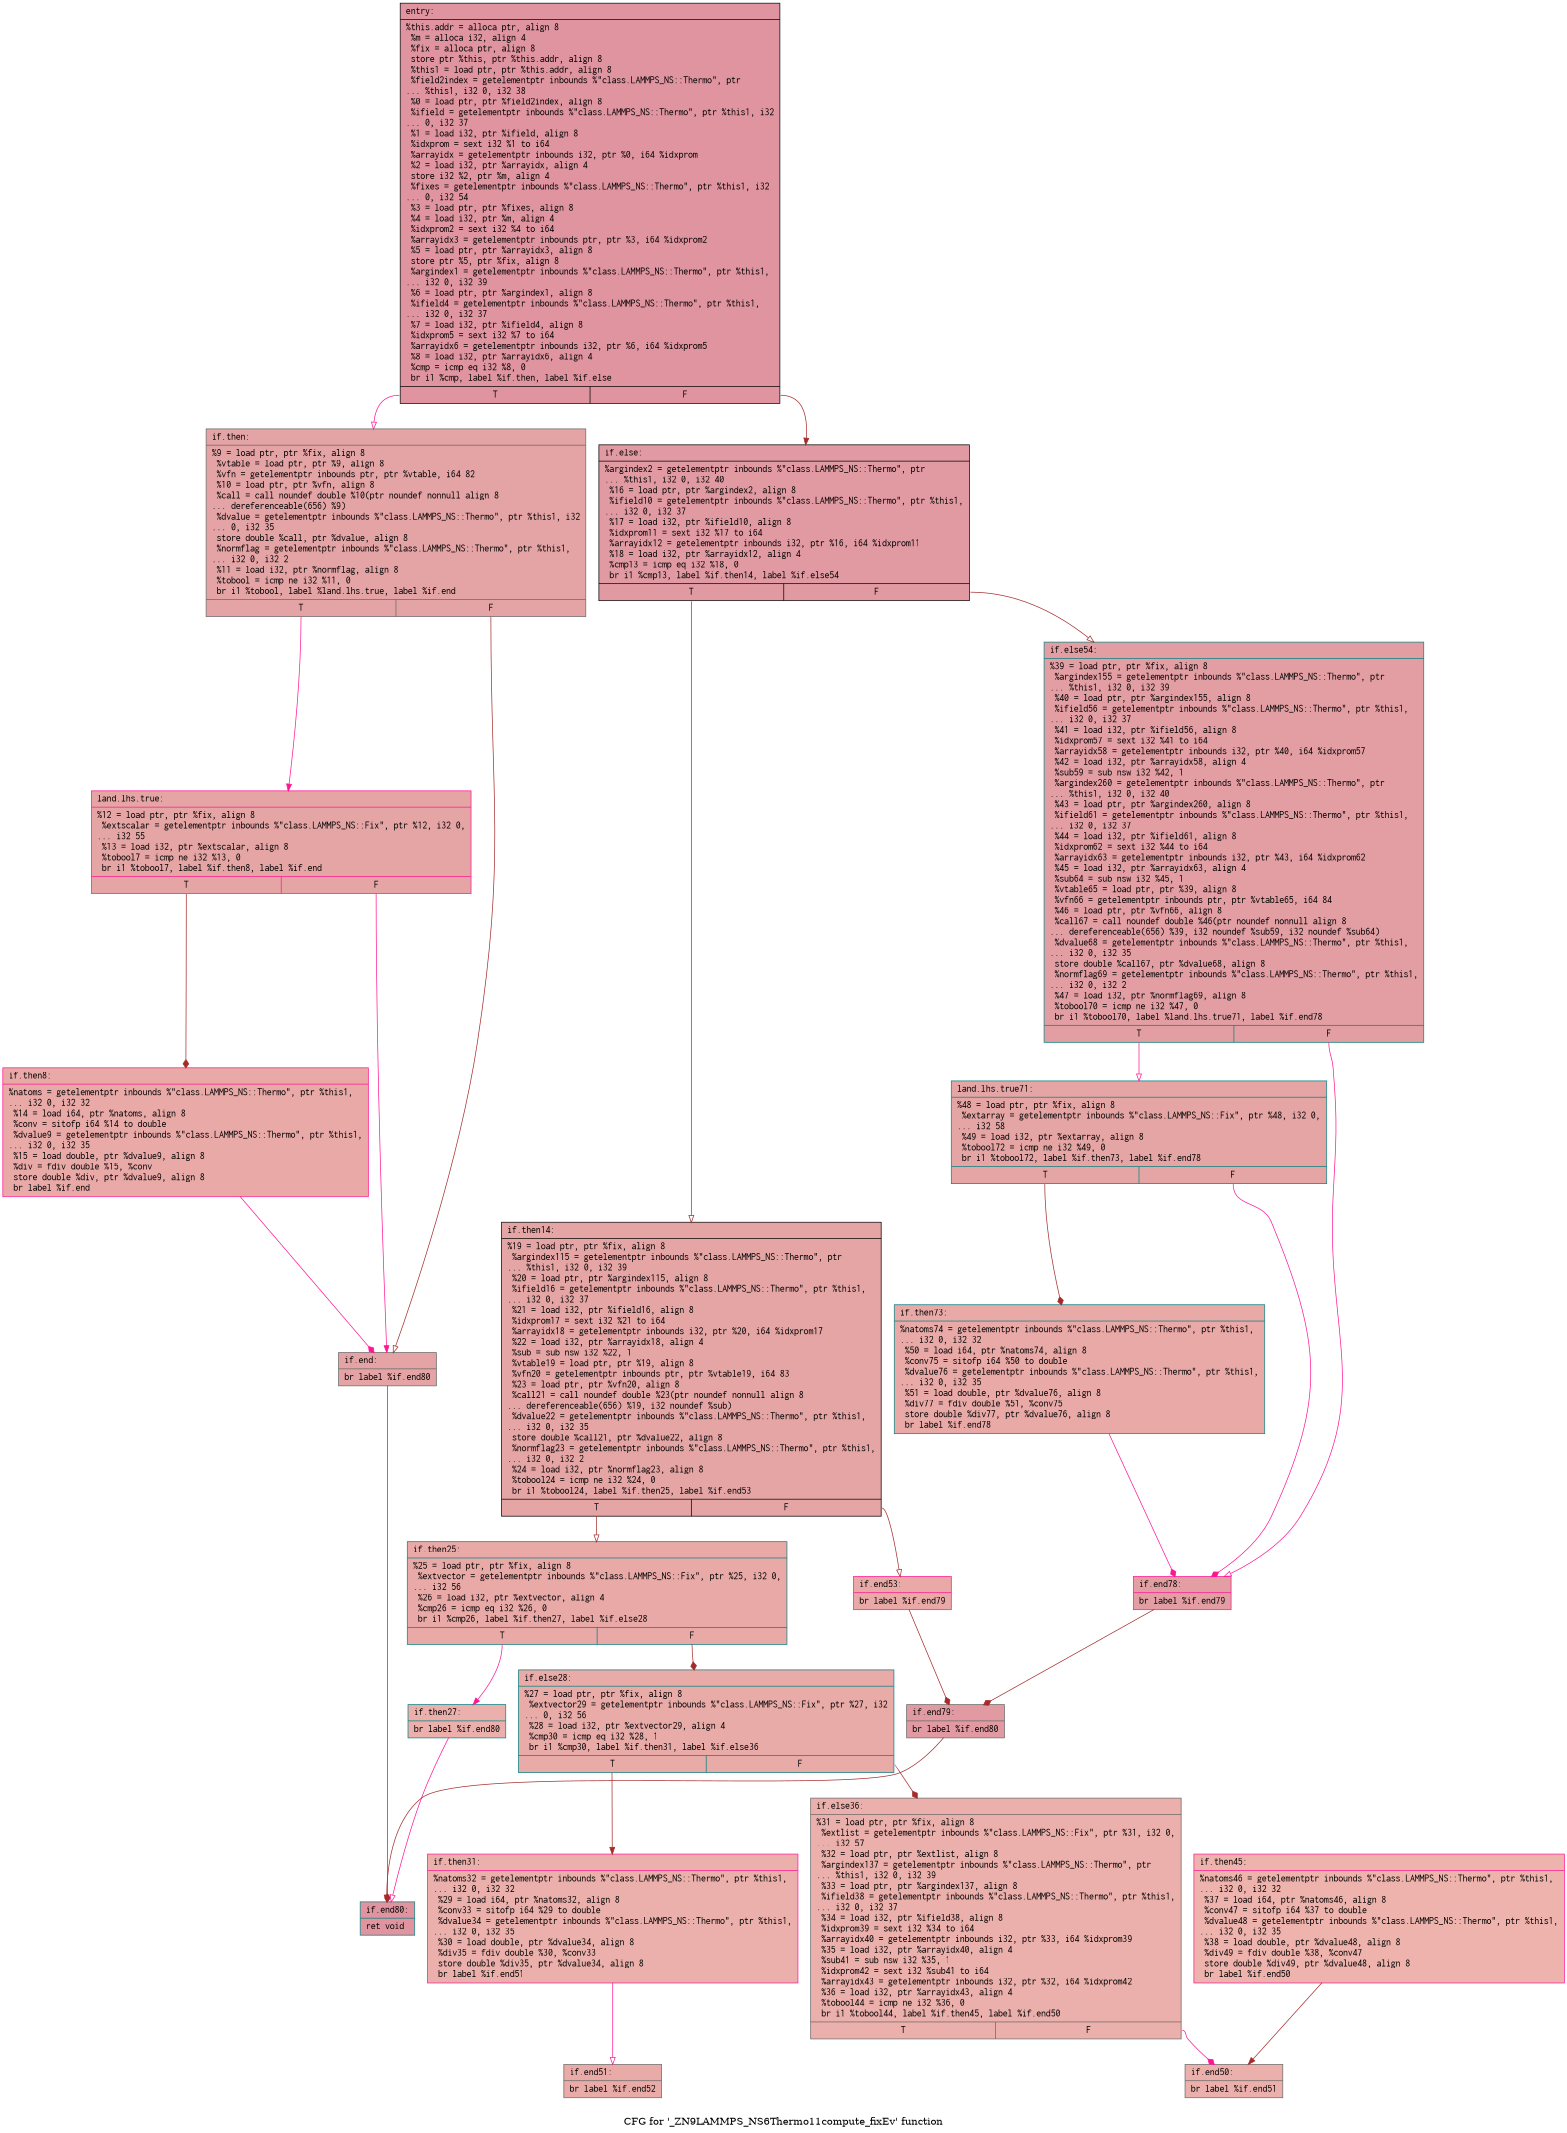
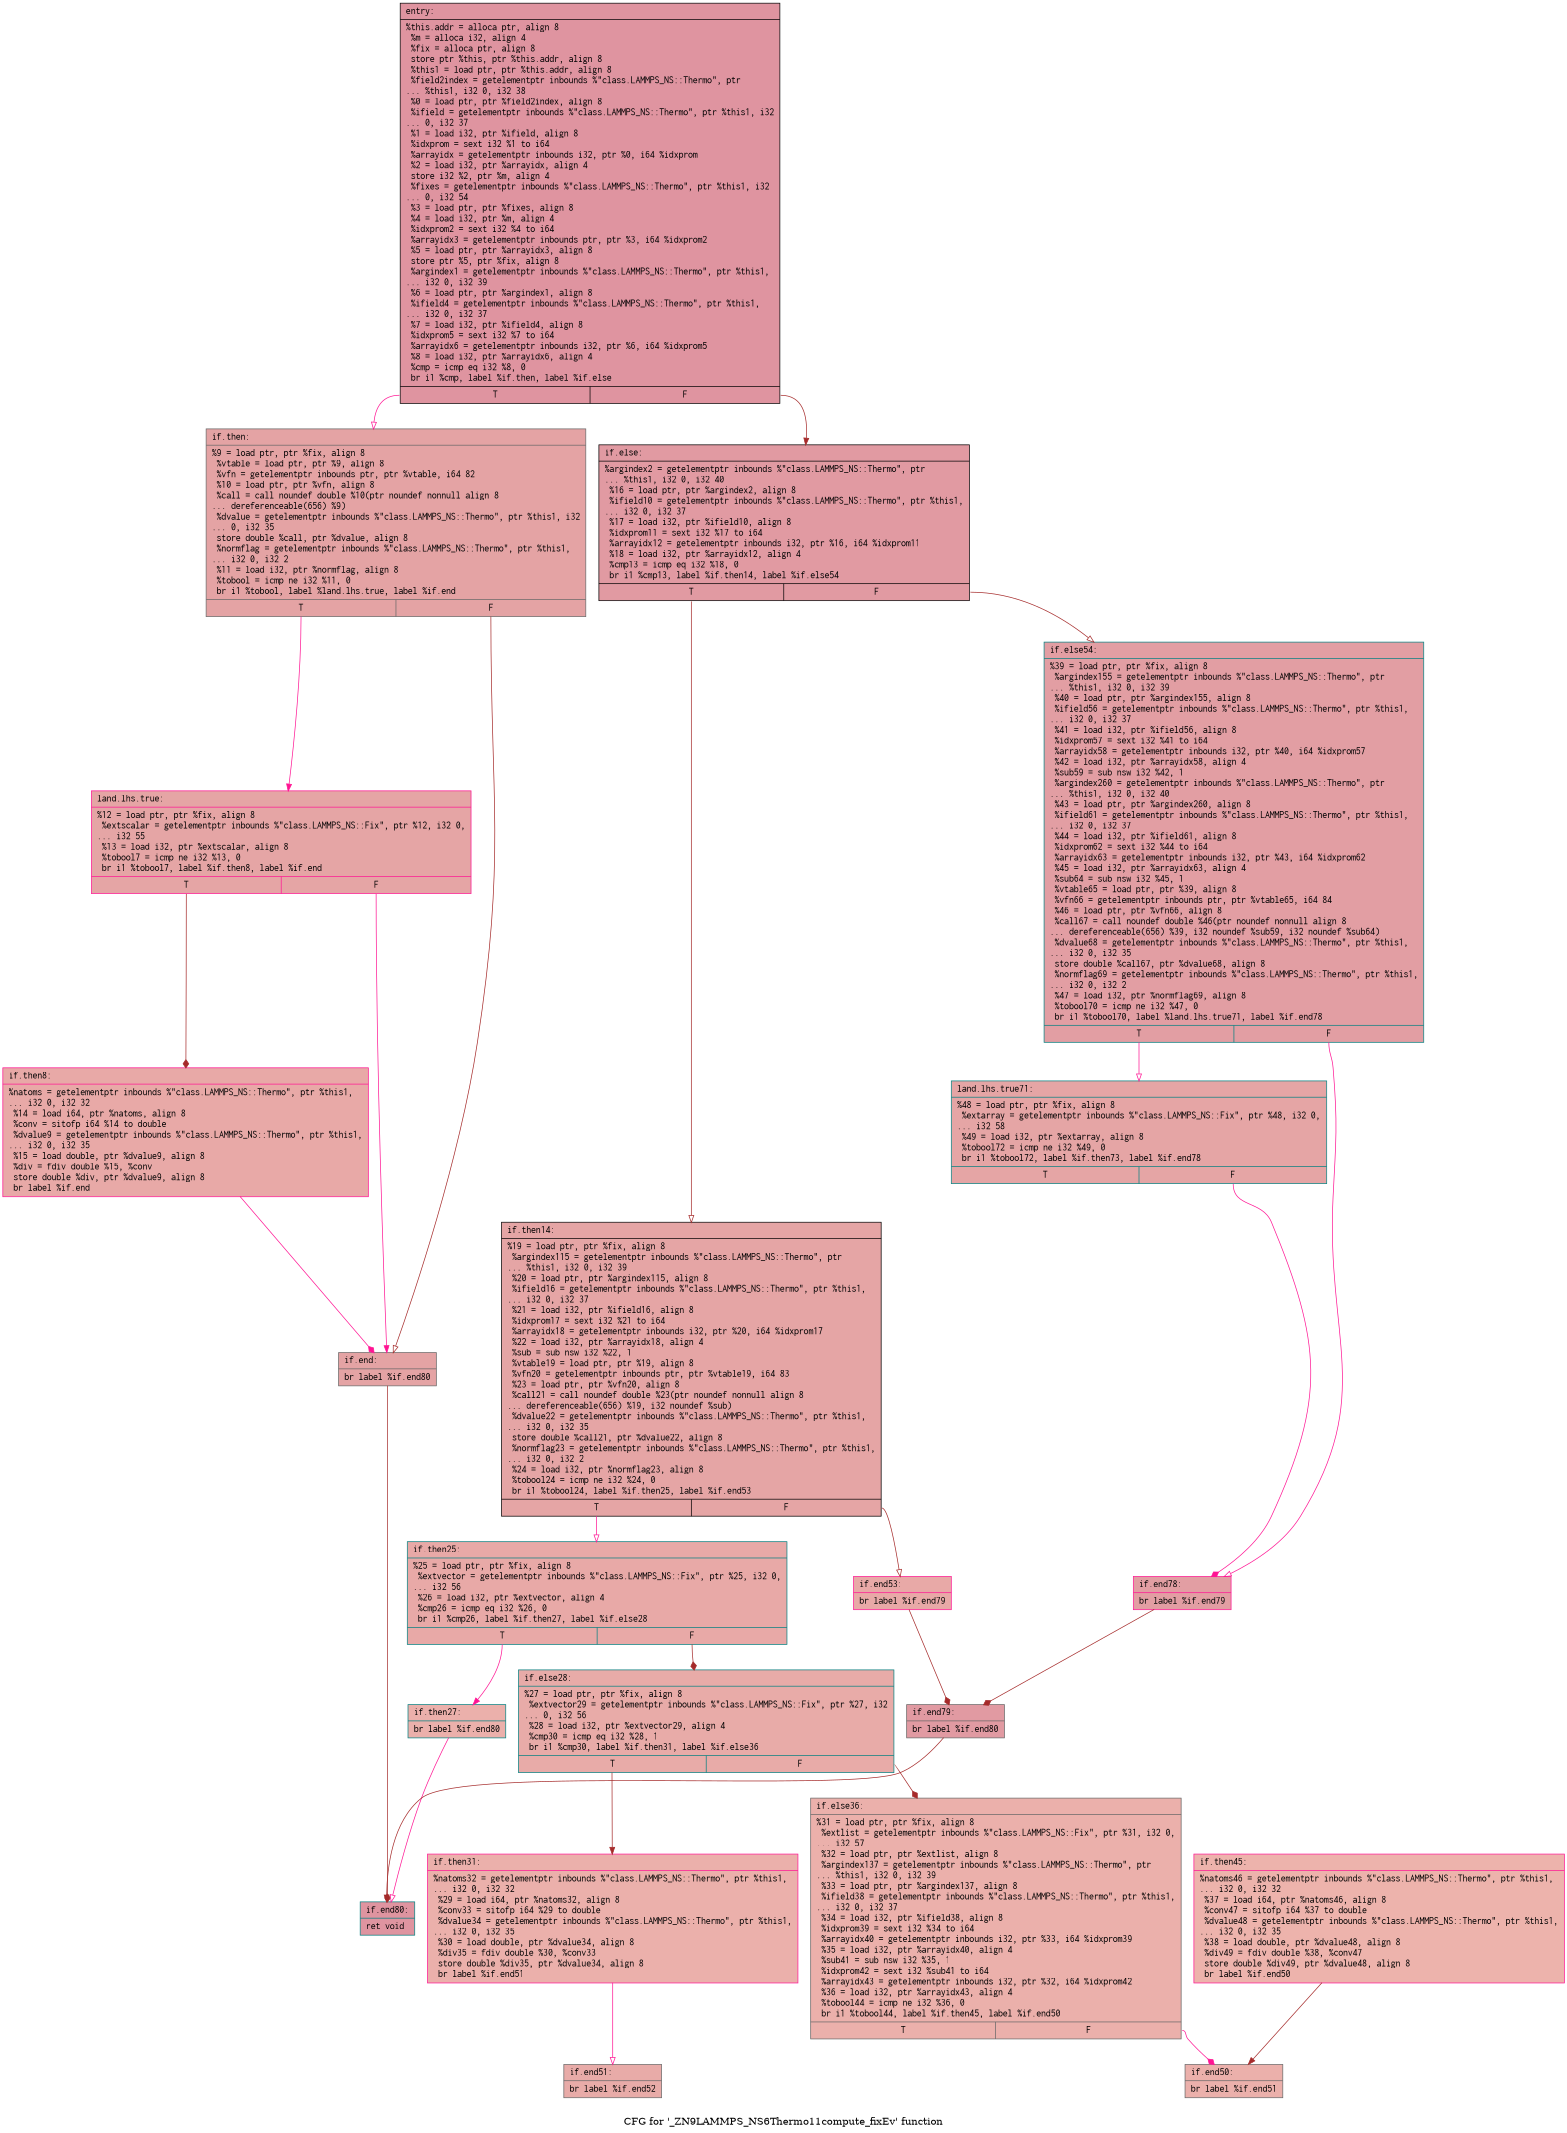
node "if.then73:": removed
edge "if.then14:" -> "if.then25:": color brown -> deeppink
